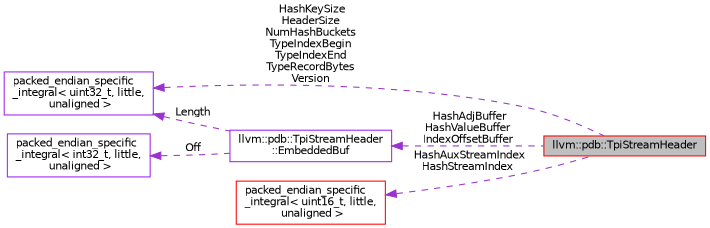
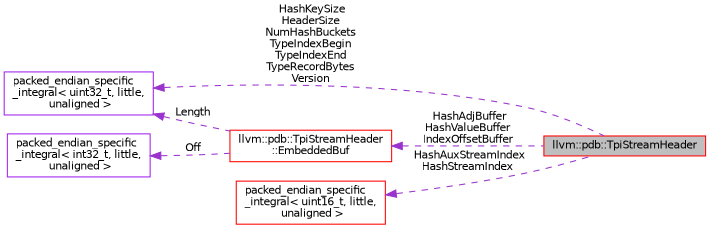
node "llvm::pdb::TpiStreamHeader ::EmbeddedBuf": color purple -> red
